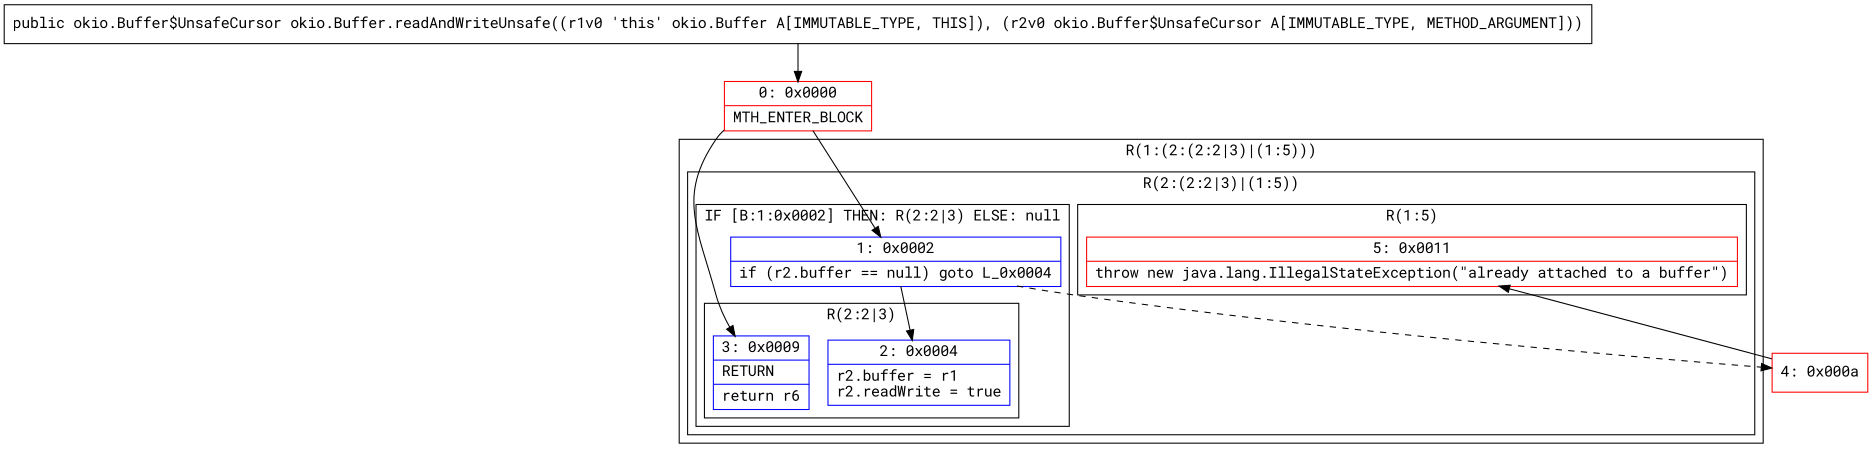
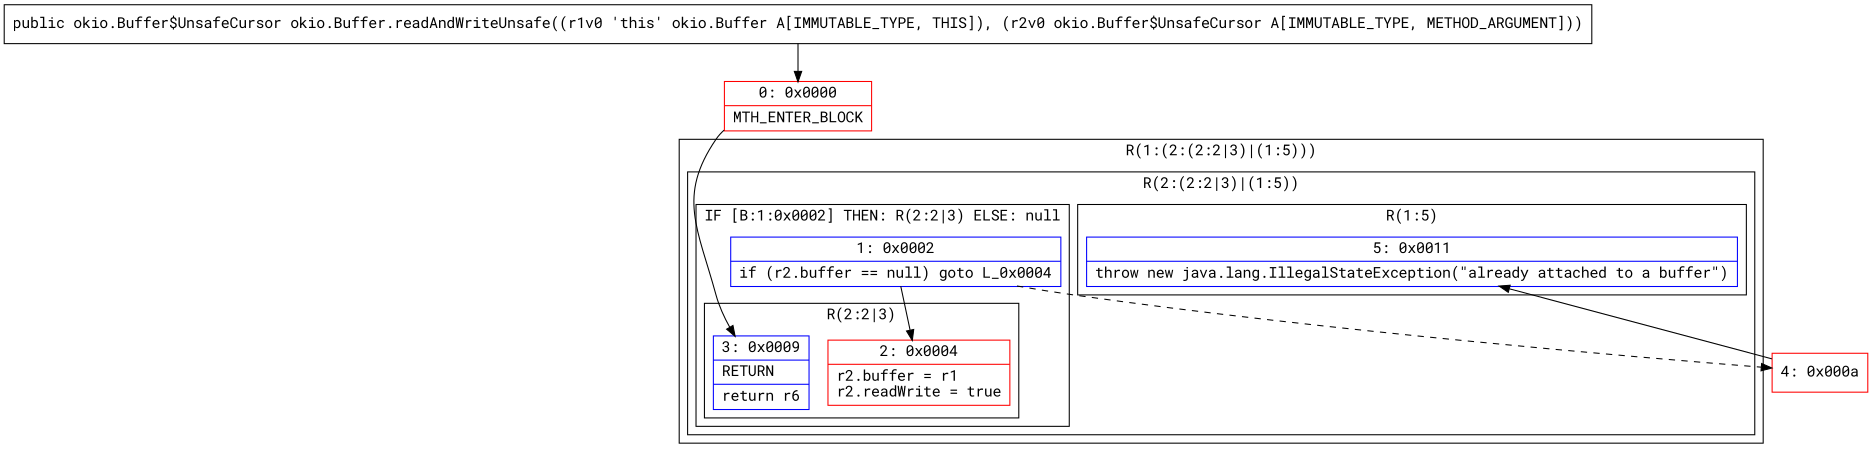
edge "0: 0x0000" -> "1: 0x0002": removed
node "5: 0x0011": color red -> blue
node "2: 0x0004": color blue -> red
